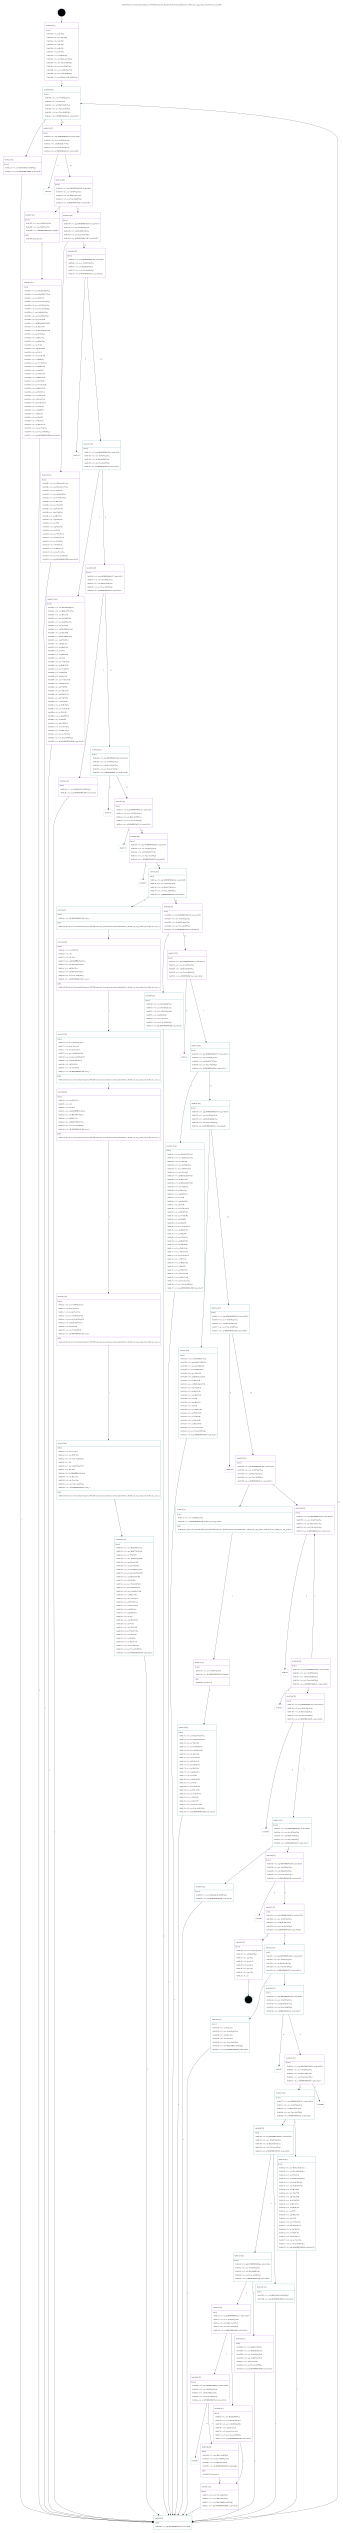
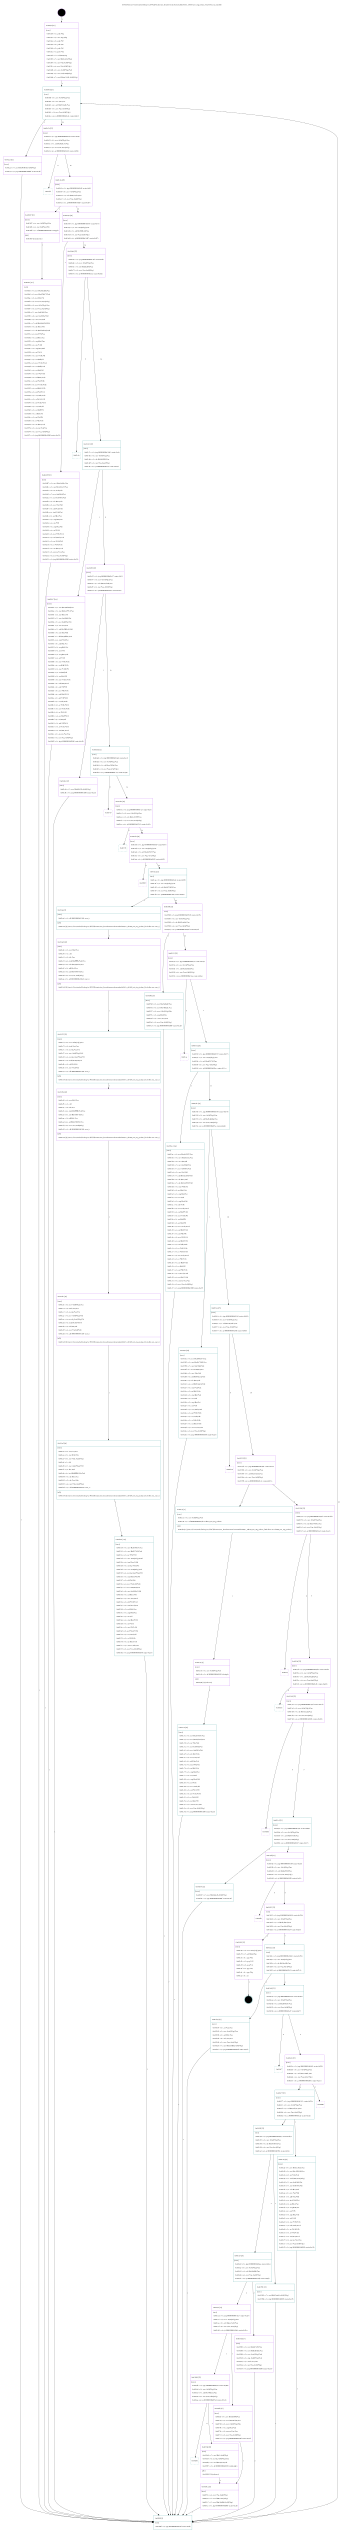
edge "0x4015af [25]" -> "0x401596 [25]": reversed
